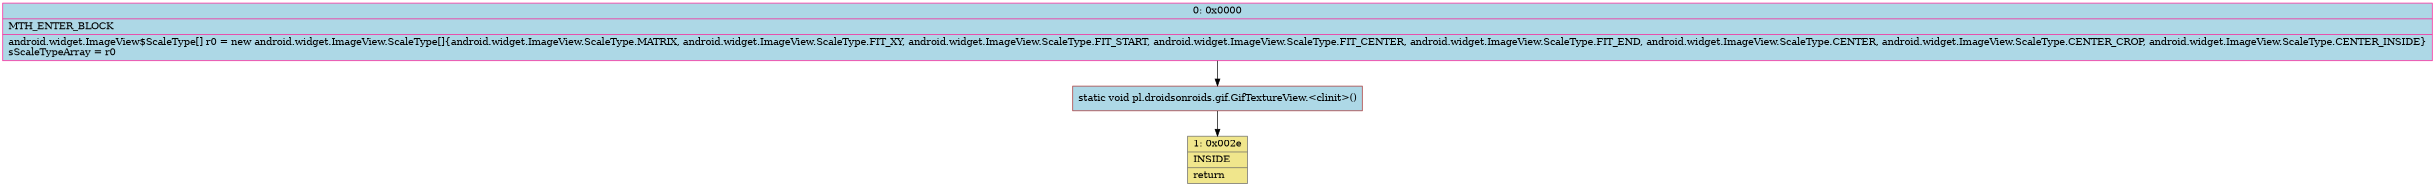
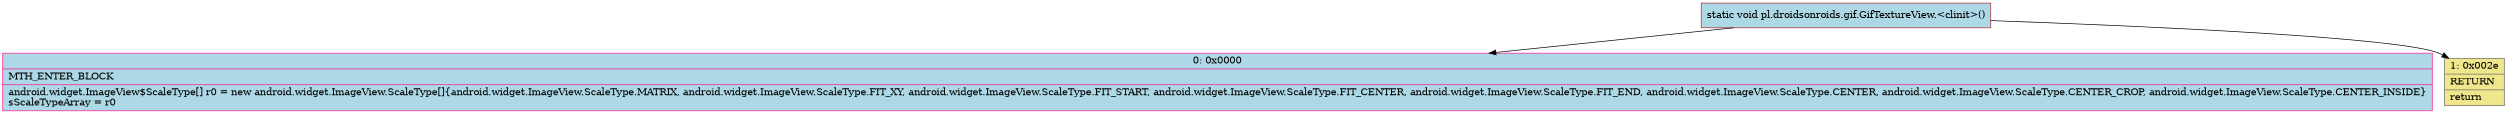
edge "0: 0x0000" -> "static void pl.droidsonroids.gif.GifTextureView.<clinit>()": reversed
node "1: 0x002e": text "INSIDE" -> "RETURN"
